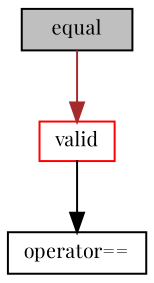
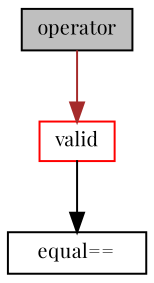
node "equal": label "equal" -> "operator"
node "operator==": label "operator==" -> "equal=="
